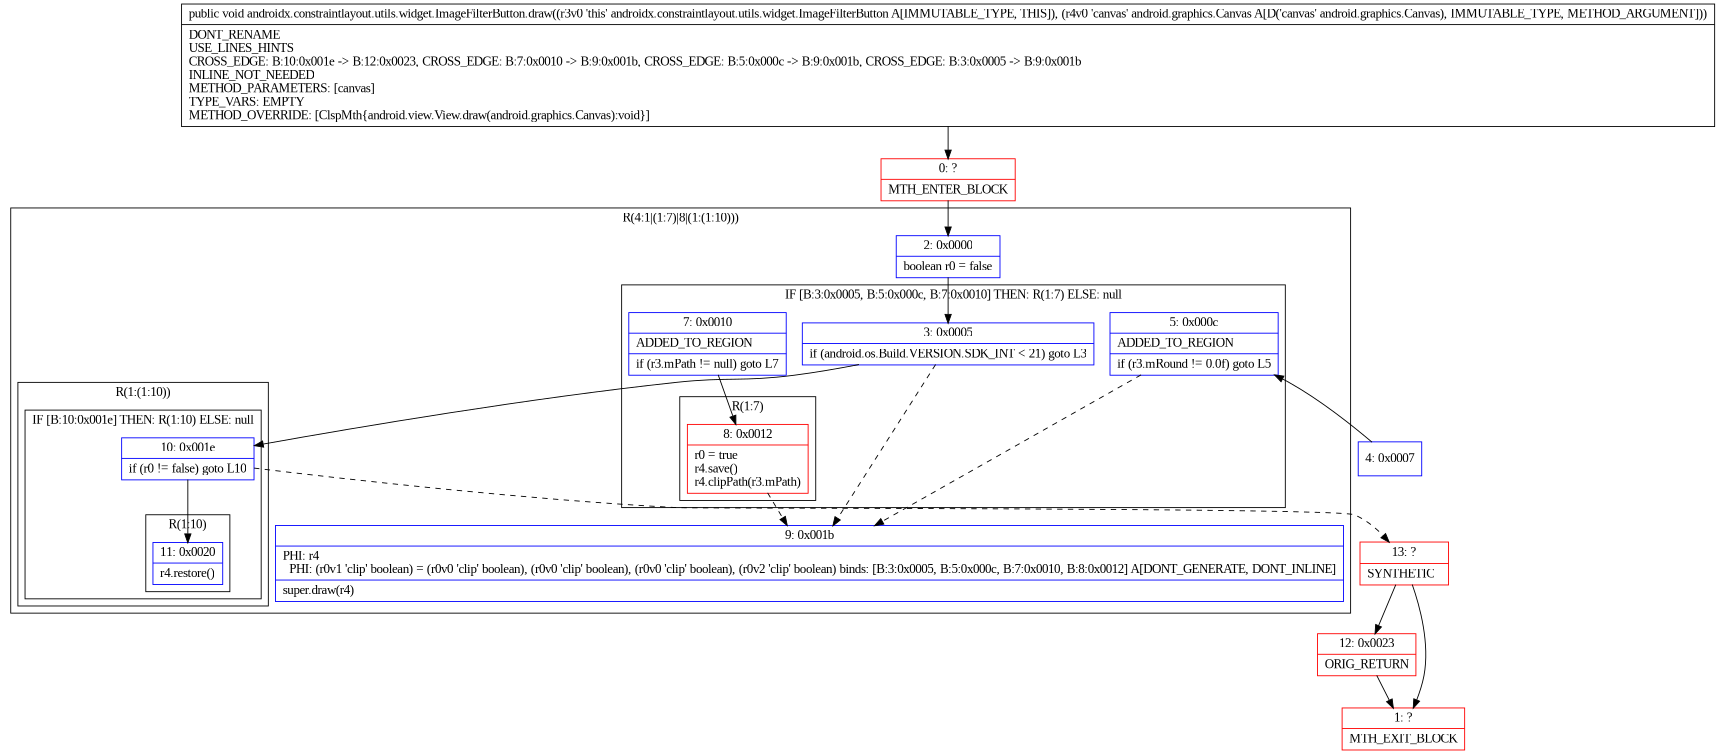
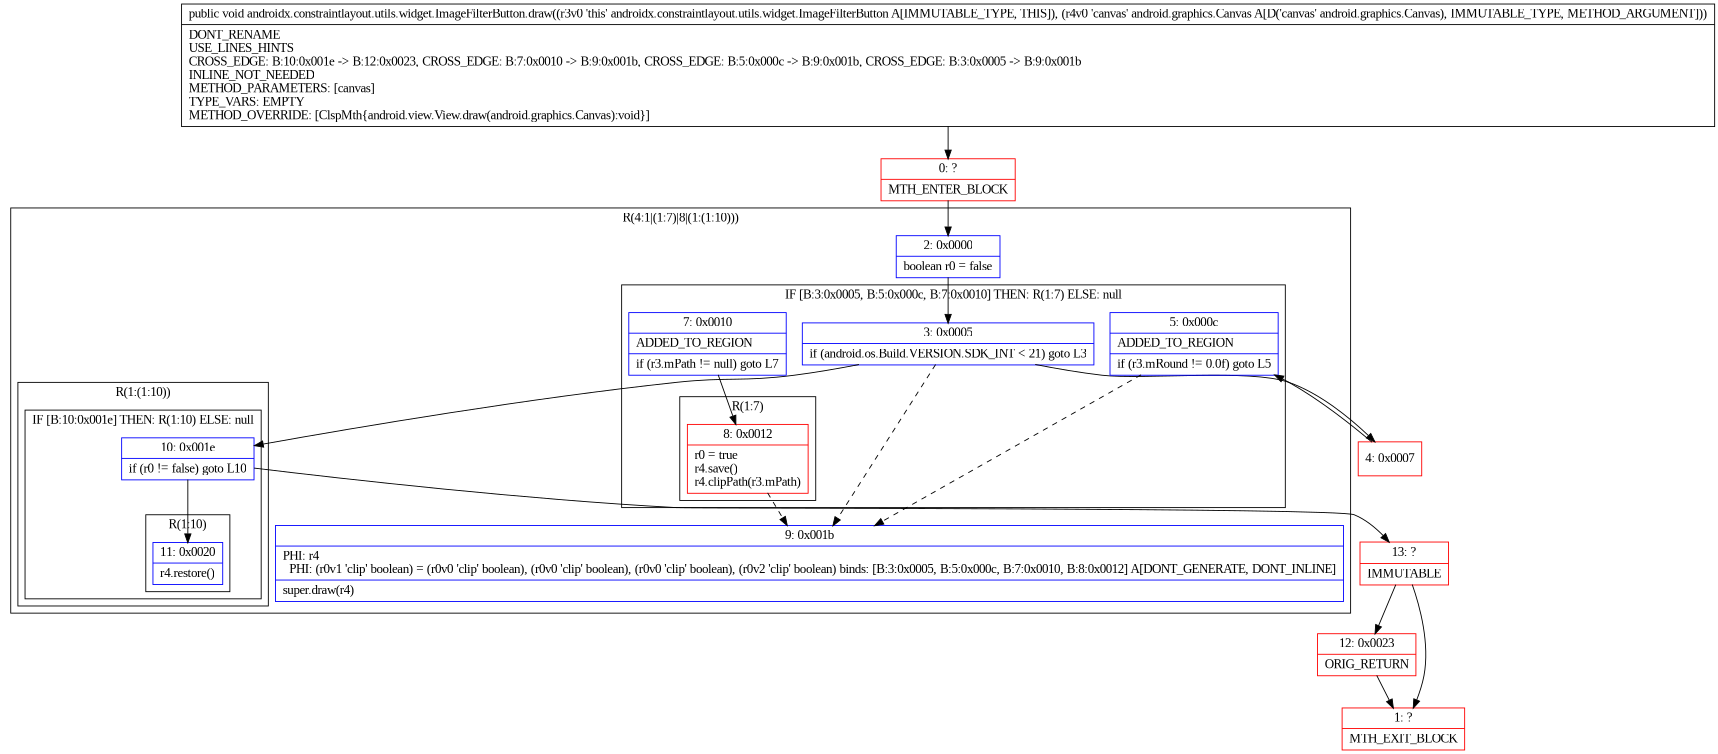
edge "3: 0x0005" -> "4: 0x0007": added
node "4: 0x0007": color blue -> red
edge "10: 0x001e" -> "13: ?": style dashed -> solid
node "13: ?": text "SYNTHETIC" -> "IMMUTABLE"
